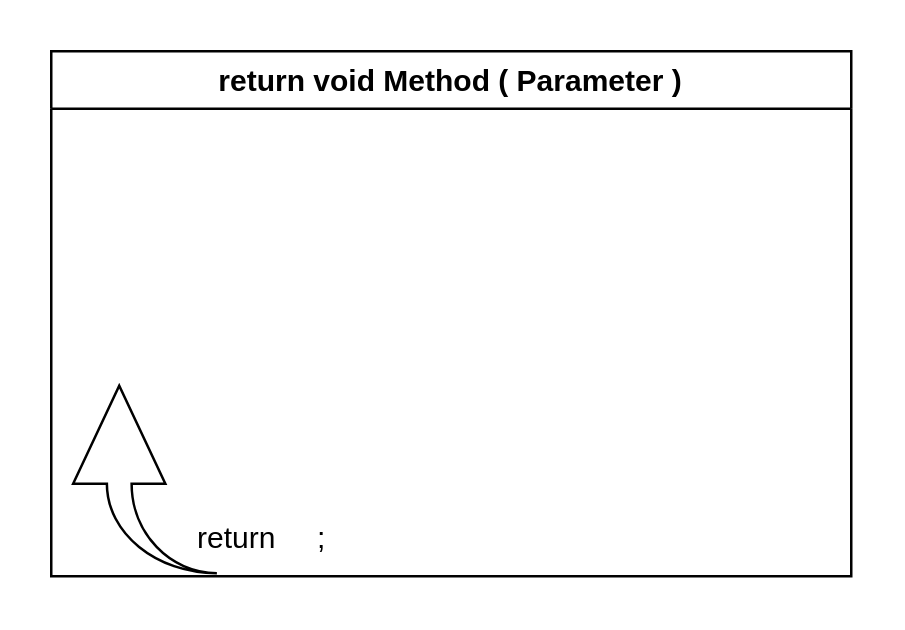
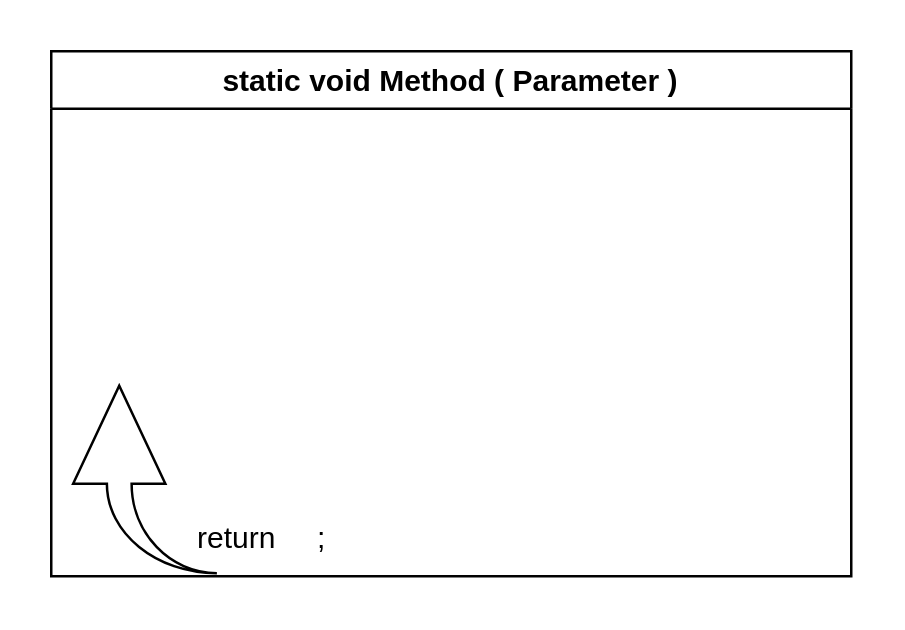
node "return void Method ( Parameter )": label "return void Method ( Parameter )" -> "static void Method ( Parameter )"
